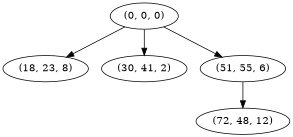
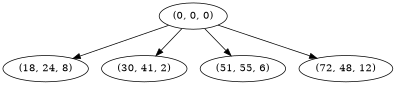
node "(18, 23, 8)": label "(18, 23, 8)" -> "(18, 24, 8)"
edge "(51, 55, 6)" -> "(72, 48, 12)": now "(0, 0, 0)" -> "(72, 48, 12)"
